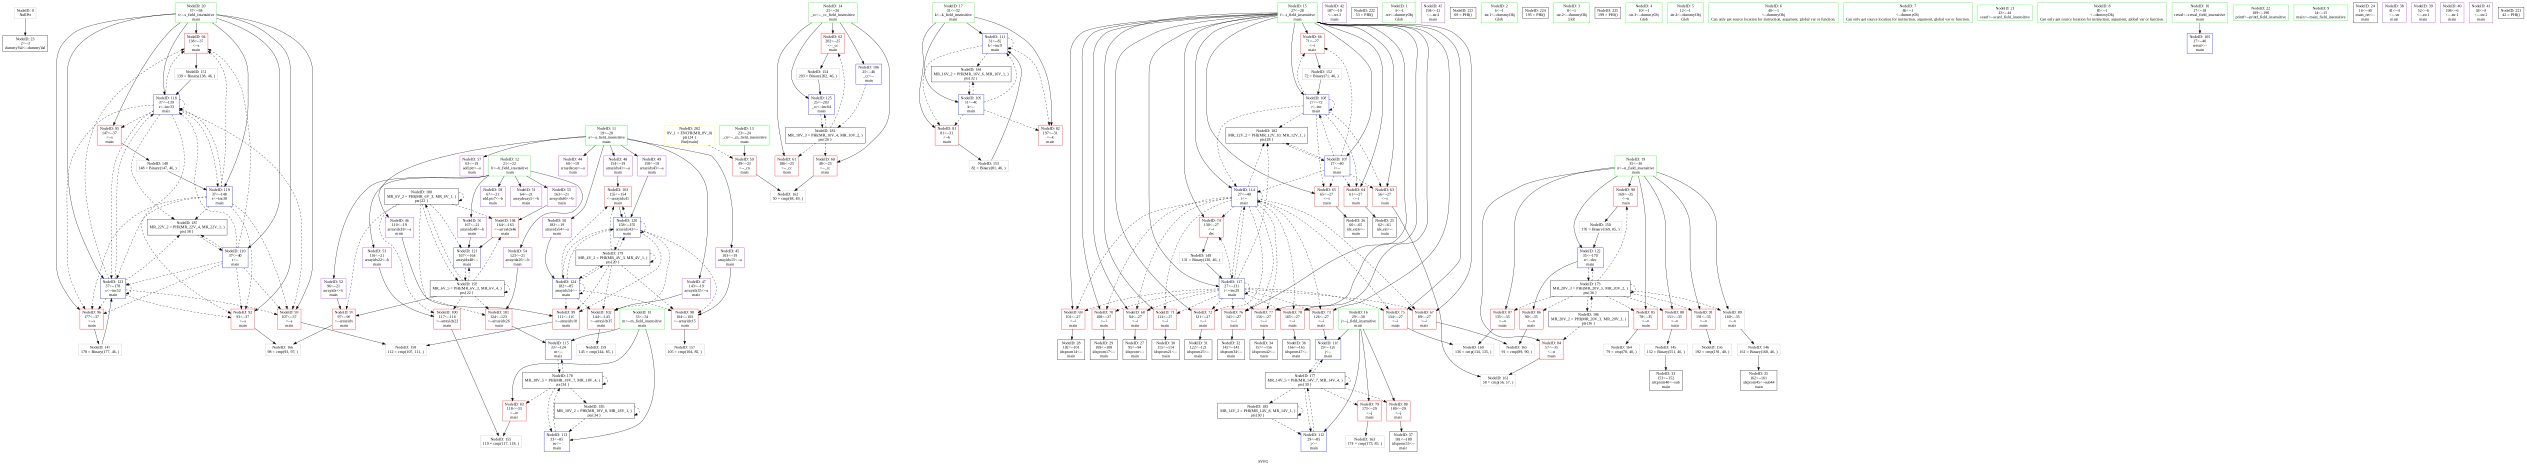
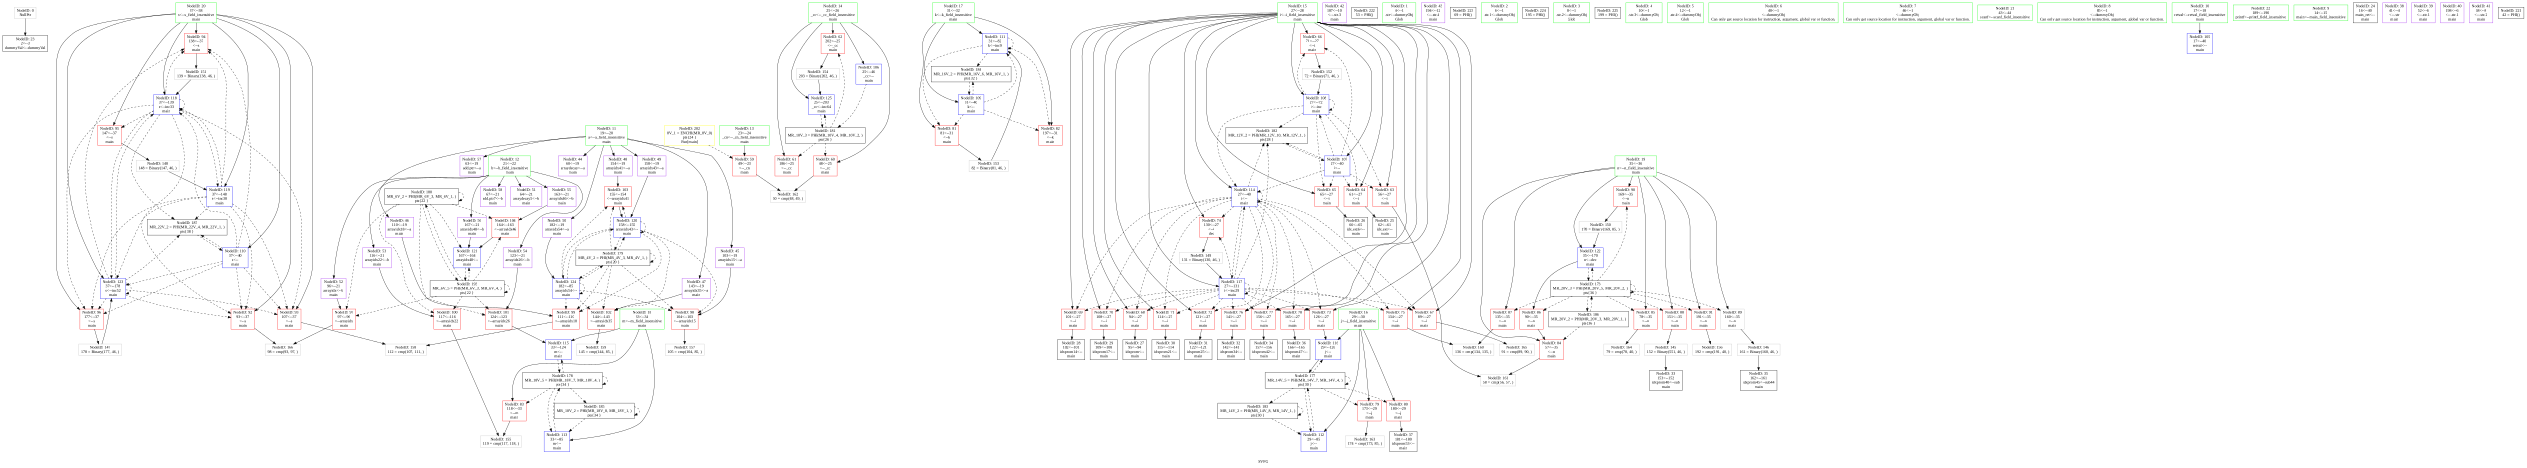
edge "NodeID: 193" -> "NodeID: 97": style solid -> dashed
edge "NodeID: 86" -> "NodeID: 165": now "NodeID: 86" -> "NodeID: 84"
edge "NodeID: 116" -> "NodeID: 177": style dashed -> solid
